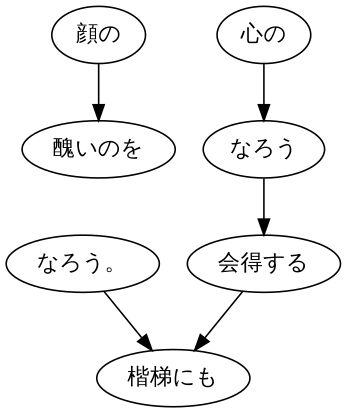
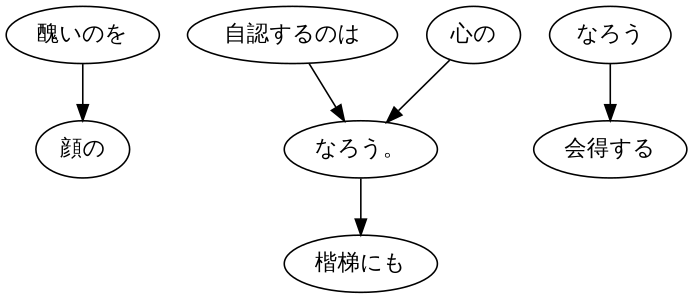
node "自認するのは": added
edge "顔の" -> "醜いのを": reversed
edge "心の" -> "なろう": now "心の" -> "なろう。"
edge "会得する" -> "楷梯にも": removed
